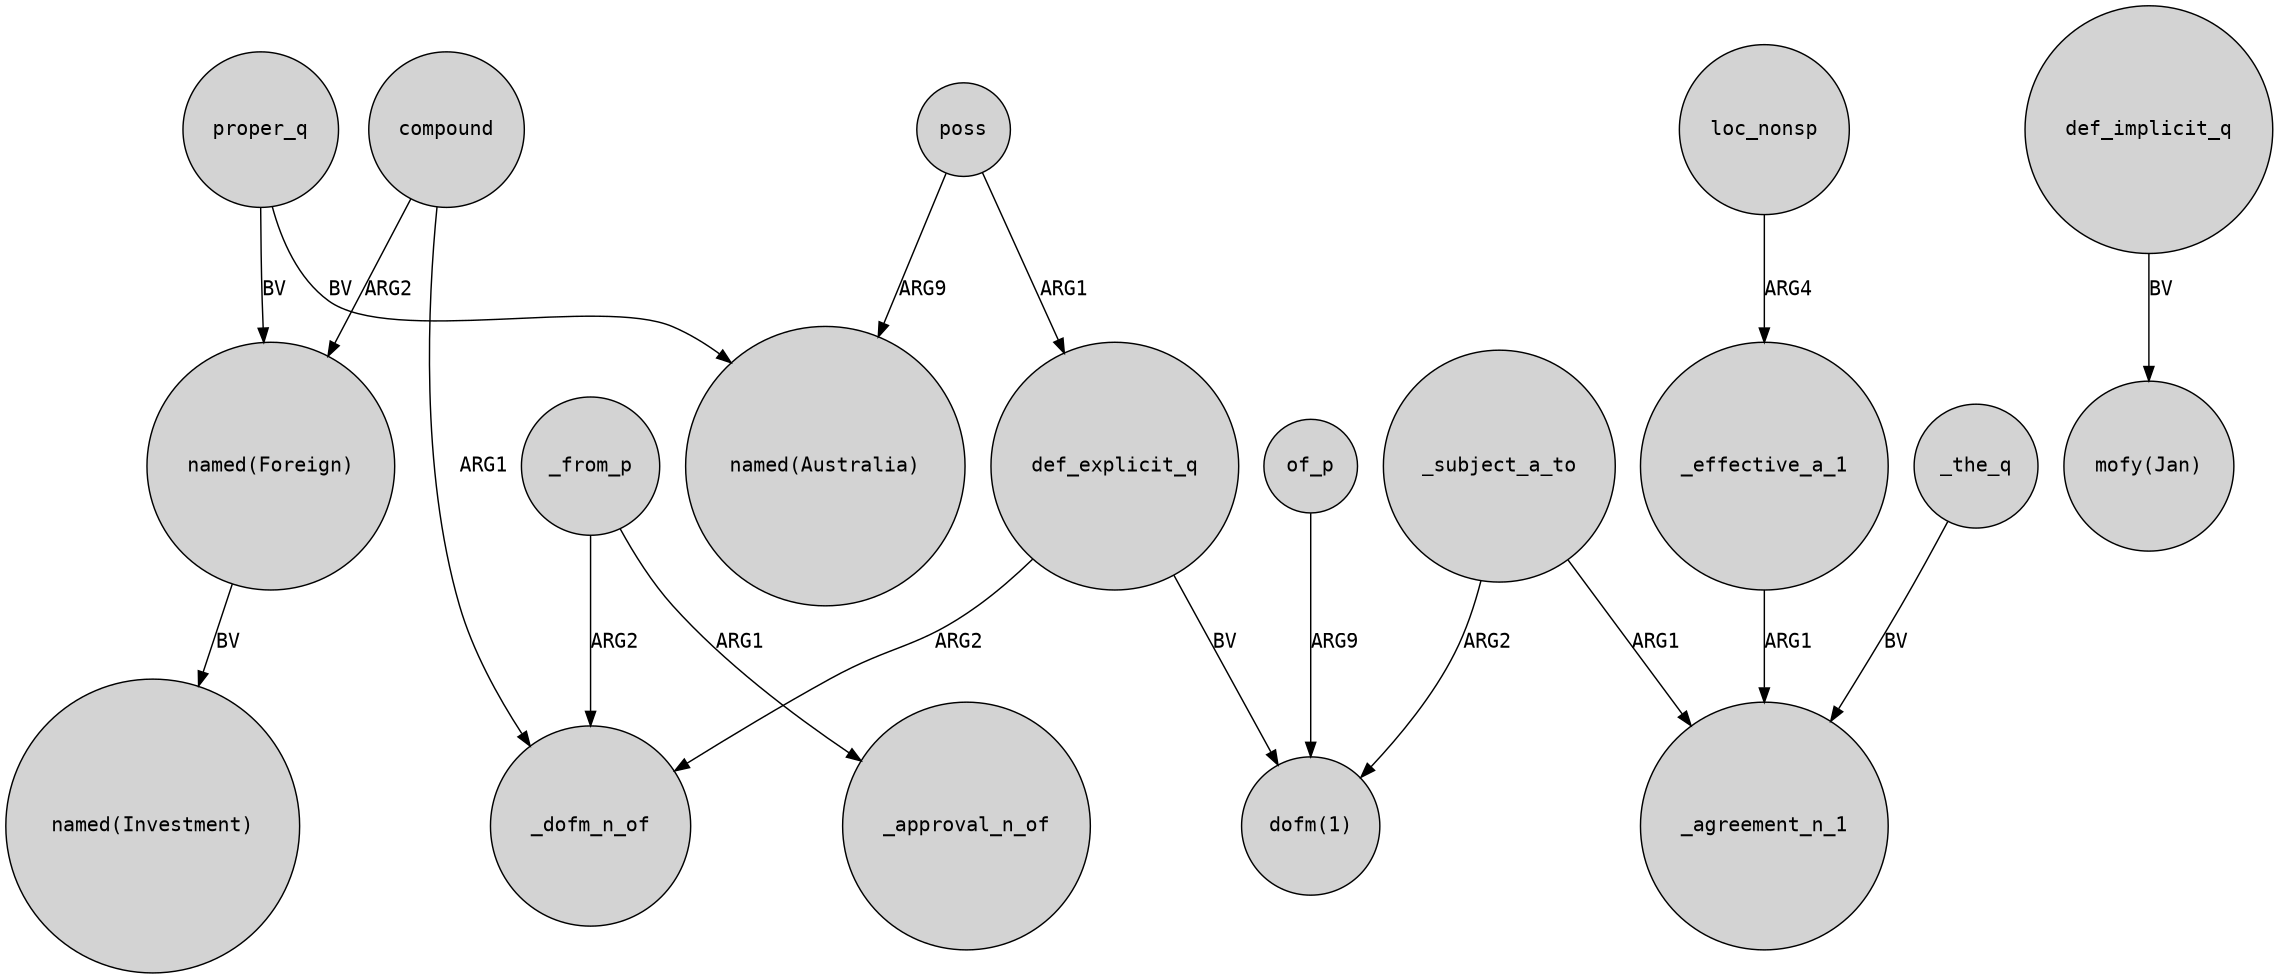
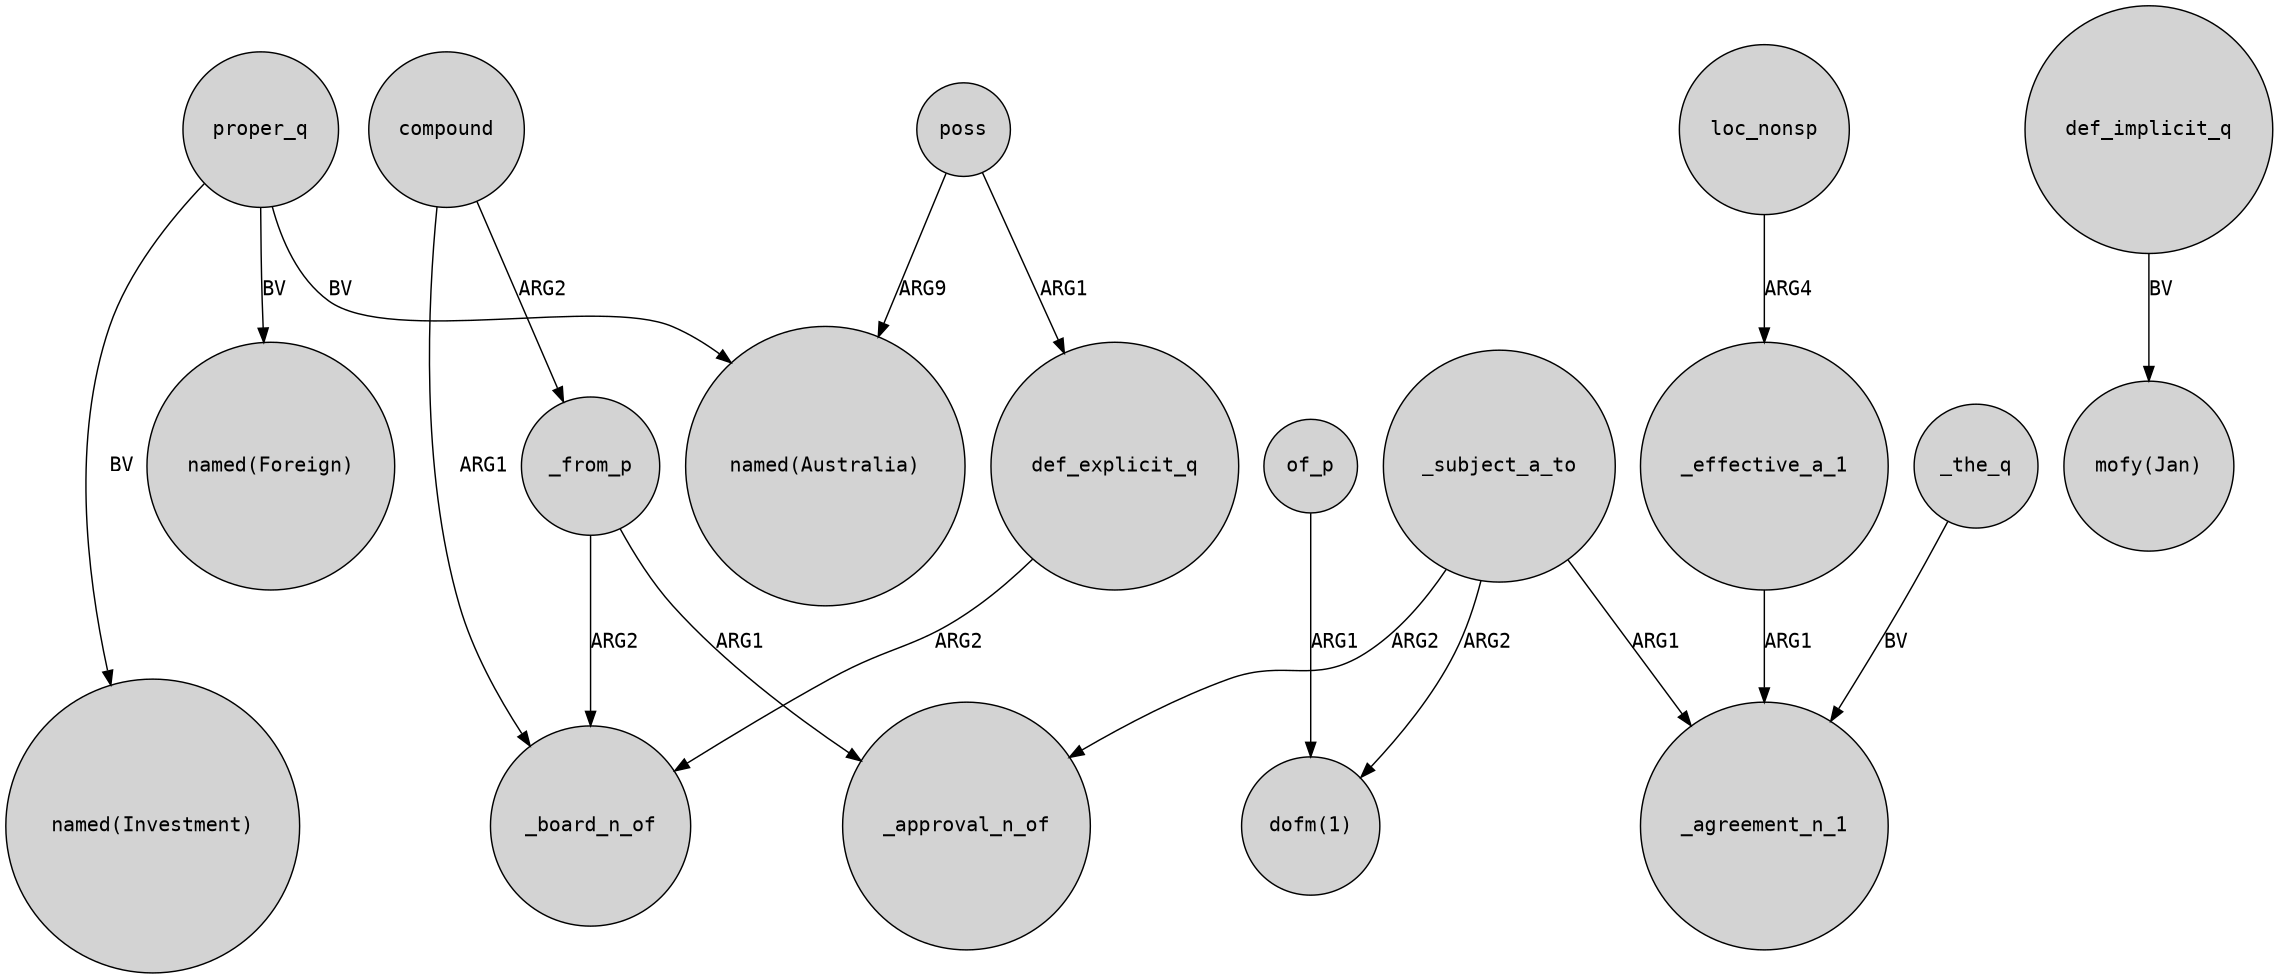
edge "compound" -> "named(Foreign)": now "compound" -> "_from_p"
edge "named(Foreign)" -> "named(Investment)": now "proper_q" -> "named(Investment)"
edge "of_p" -> "dofm(1)": label "ARG9" -> "ARG1"
edge "def_explicit_q" -> "dofm(1)": removed, label "BV"
edge "_subject_a_to" -> "_approval_n_of": added, label "ARG2"
node "_dofm_n_of": label "_dofm_n_of" -> "_board_n_of"
